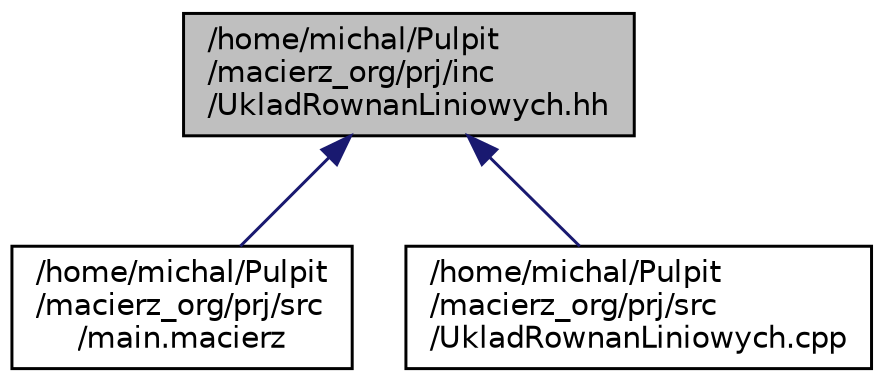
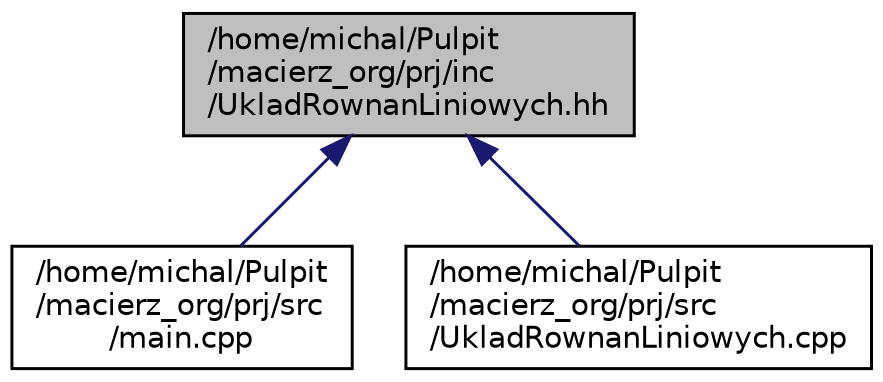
node "/home/michal/Pulpit /macierz_org/prj/src /main.macierz": label "/home/michal/Pulpit /macierz_org/prj/src /main.macierz" -> "/home/michal/Pulpit /macierz_org/prj/src /main.cpp"
